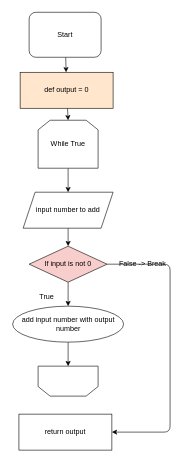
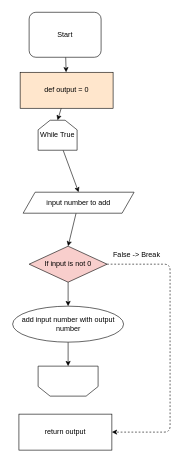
node "While True": size 60x48 -> 39x30
node "input number to add": size 90x36 -> 111x21
edge "If input is not 0" -> "return output": style solid -> dashed
node "False -> Break": moved (143, 264) -> (137, 255)
node "True": removed
